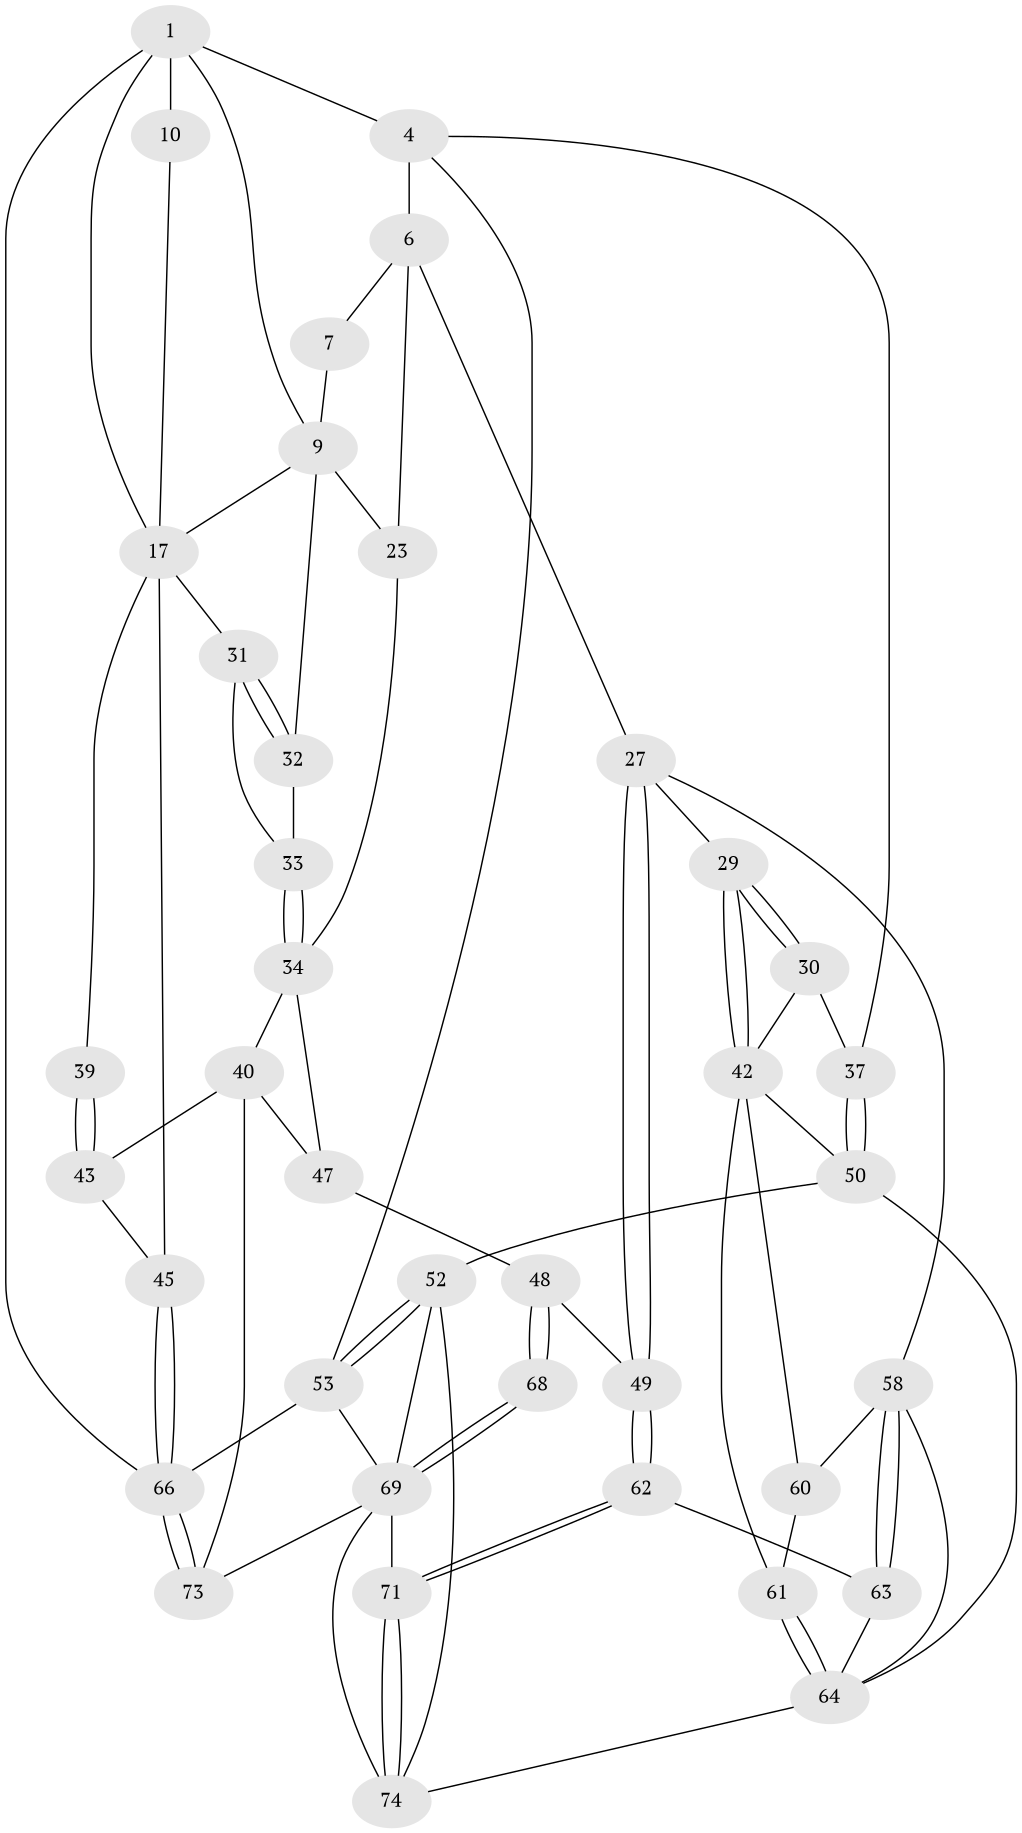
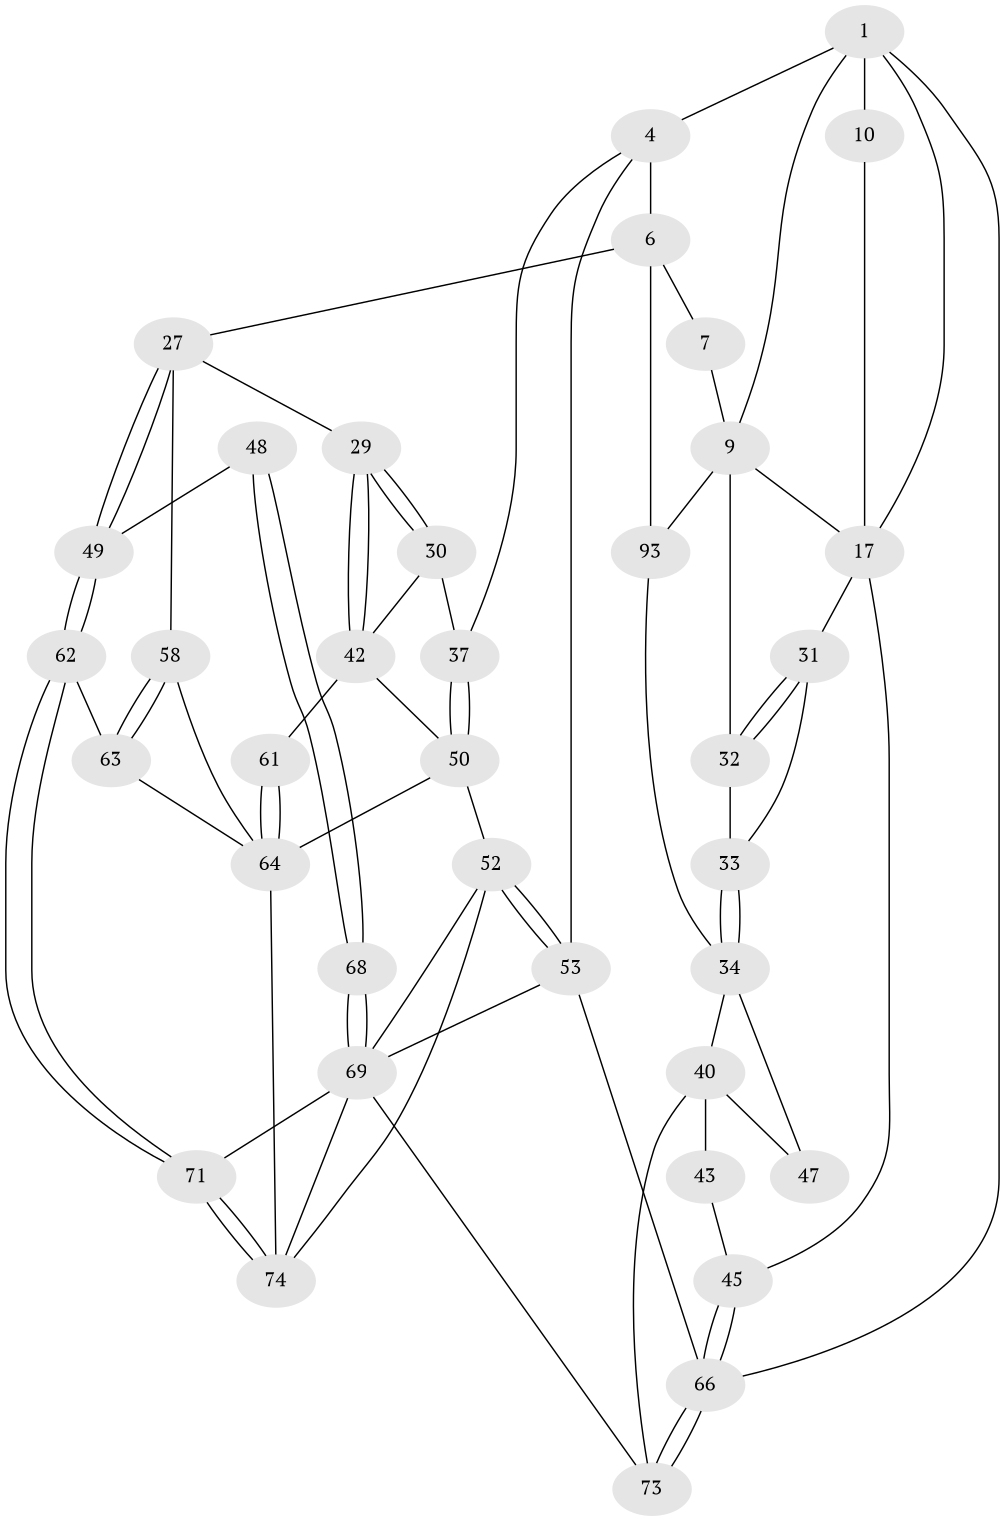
node "23": label "23" -> "93"
node "39": removed
edge "47" -- "48": removed
node "60": removed
